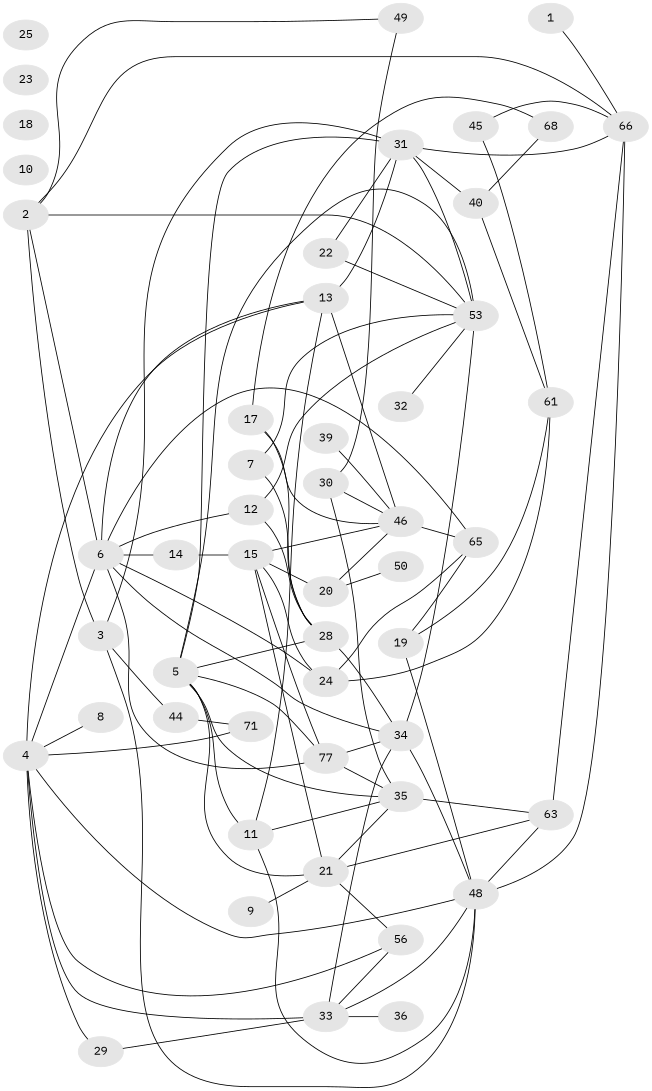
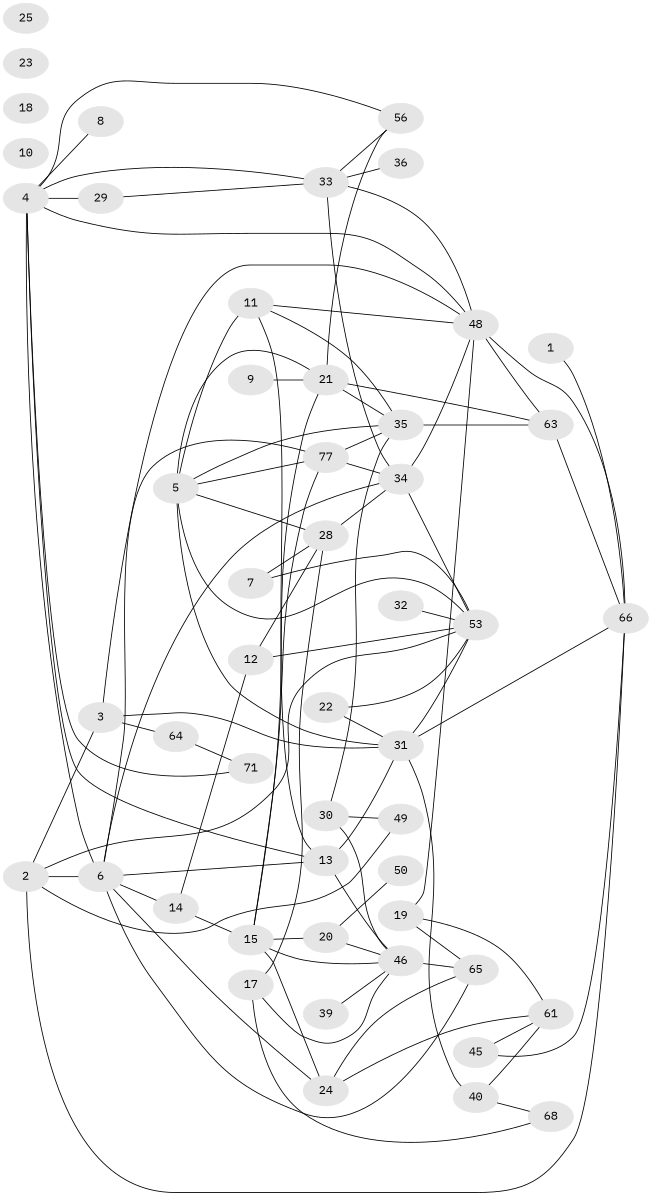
edge "12" -- "6": now "12" -- "14"
node "44": label "44" -> "64"
